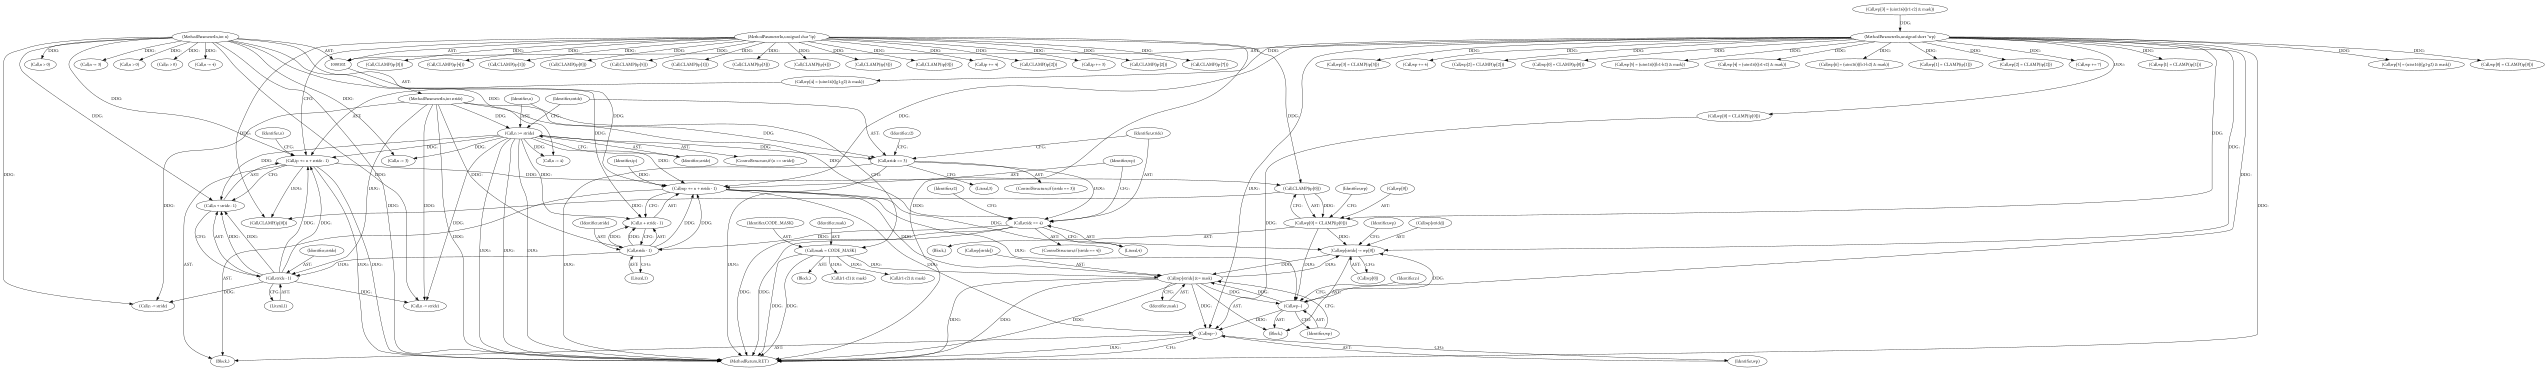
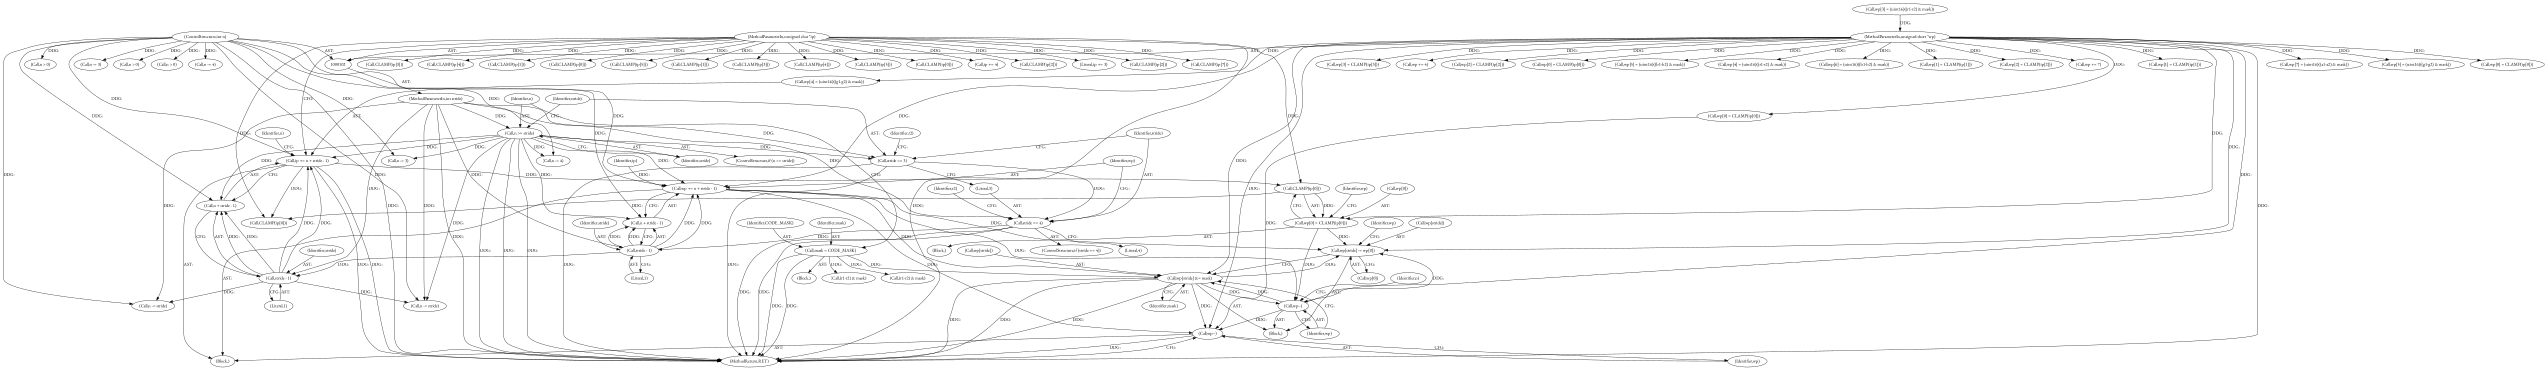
node "(MethodParameterIn,int n)": label "(MethodParameterIn,int n)" -> "(ControlStructure,int n)"
edge "(MethodParameterIn,unsigned short *wp)" -> "(Call,wp[stride] &= mask)": added, label "DDG:"
node "(Call,ip += 3)": label "(Call,ip += 3)" -> "(Literal,ip += 3)"
node "(Call,wp[7] = (uint16)((a1-a2) & mask))": added
node "(ControlStructure,if (stride == 3))": removed
edge "(Literal,4)" -> "(Call,stride == 4)": now "(Literal,3)" -> "(Call,stride == 4)"
edge "(Call,wp[stride] -= wp[0])" -> "(Call,wp[stride] &= mask)": label "DDG: " -> "CFG: "
